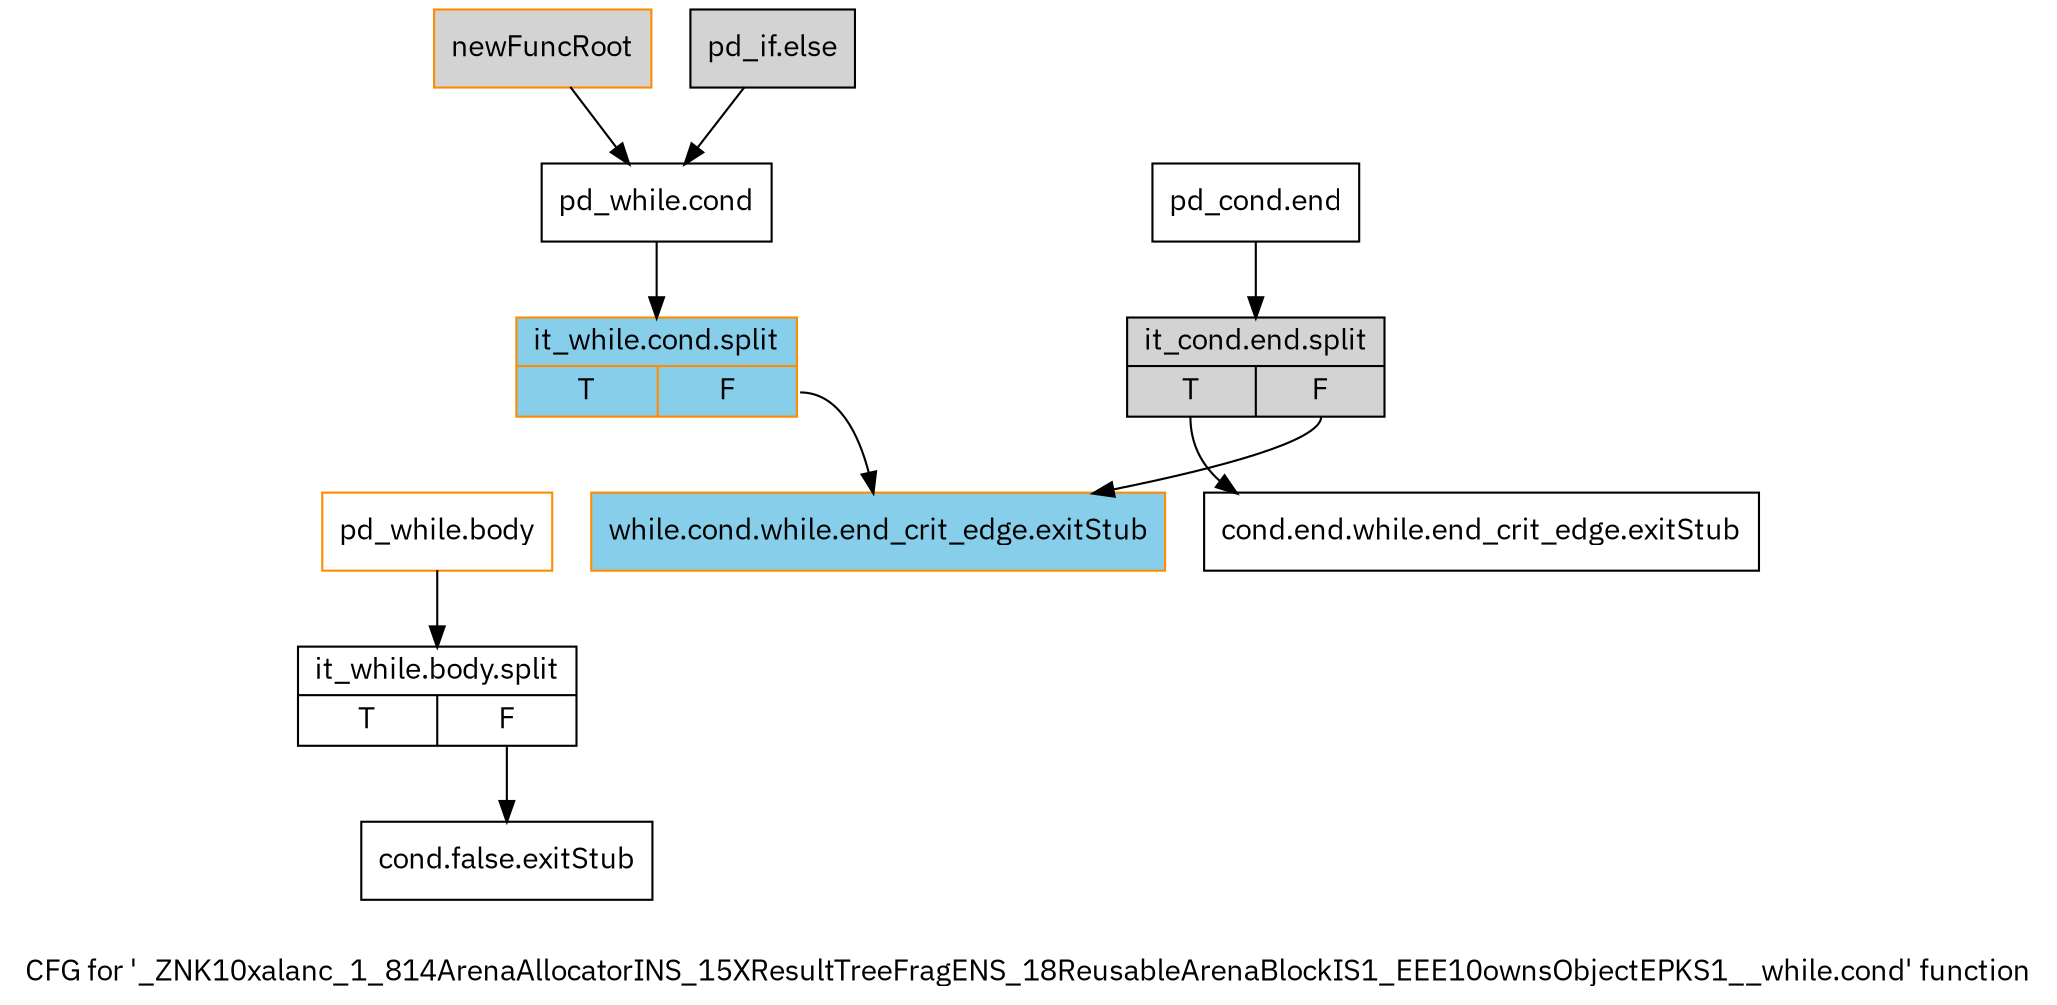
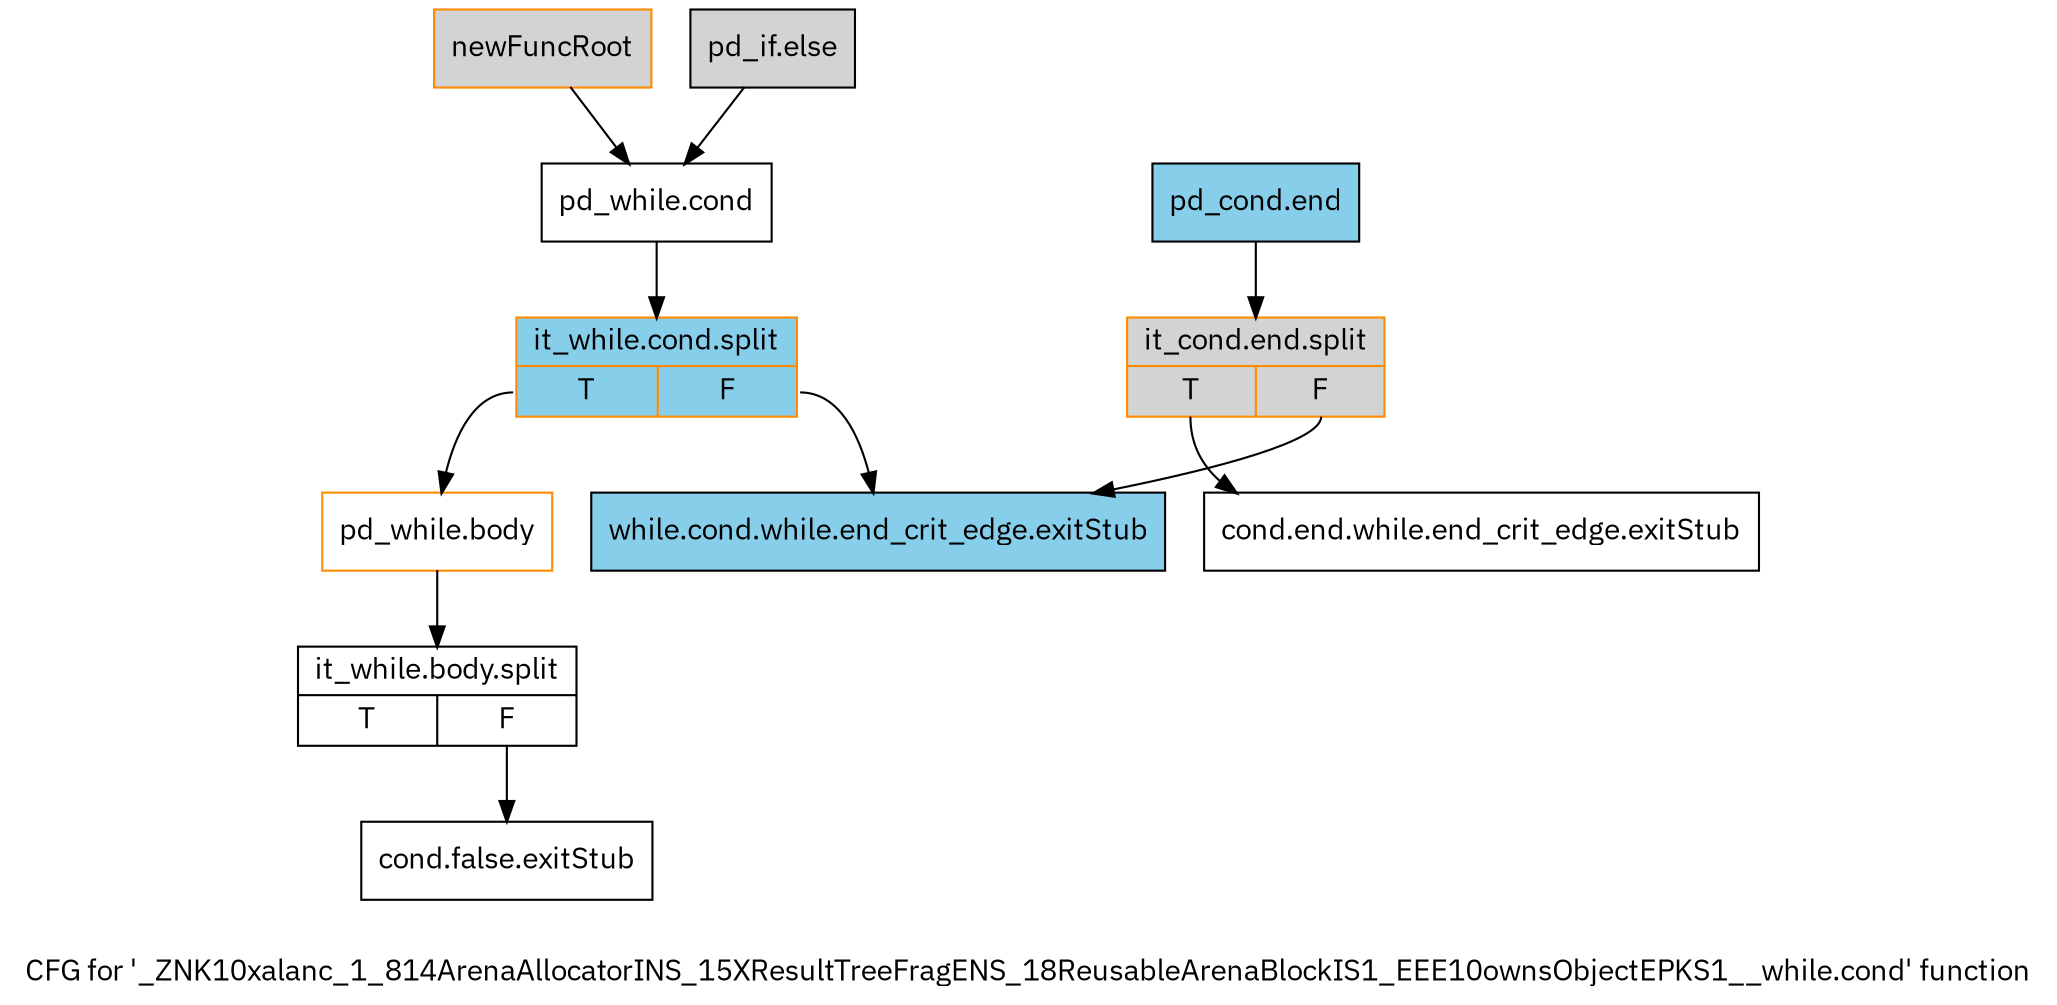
node "pd_cond.end": fillcolor white -> skyblue
node "it_cond.end.split": color black -> darkorange
edge "it_while.cond.split" -> "pd_while.body": added
node "while.cond.while.end_crit_edge.exitStub": color darkorange -> black
